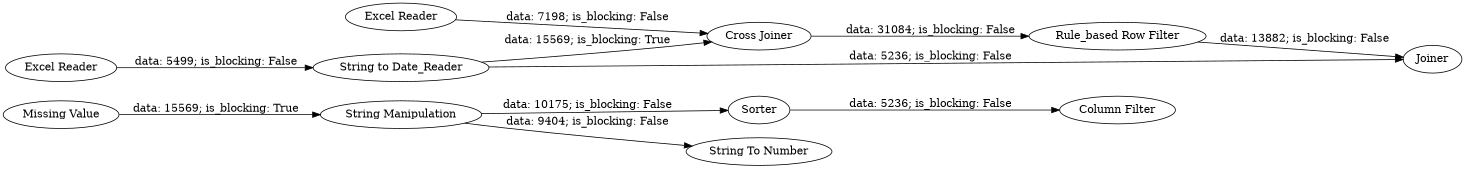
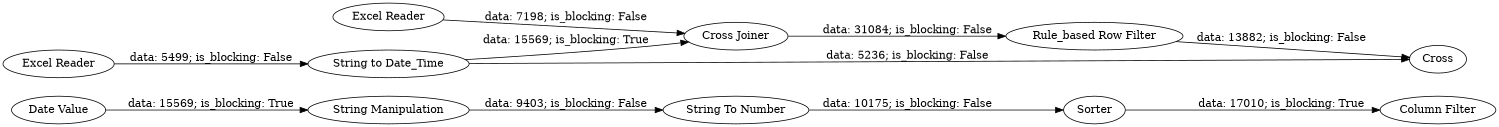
node "Joiner": label "Joiner" -> "Cross"
node "String to Date_Reader": label "String to Date_Reader" -> "String to Date_Time"
edge "Sorter" -> "Column Filter": label "data: 5236; is_blocking: False" -> "data: 17010; is_blocking: True"
edge "String Manipulation" -> "Sorter": now "String To Number" -> "Sorter"
node "Missing Value": label "Missing Value" -> "Date Value"
edge "String Manipulation" -> "String To Number": label "data: 9404; is_blocking: False" -> "data: 9403; is_blocking: False"
